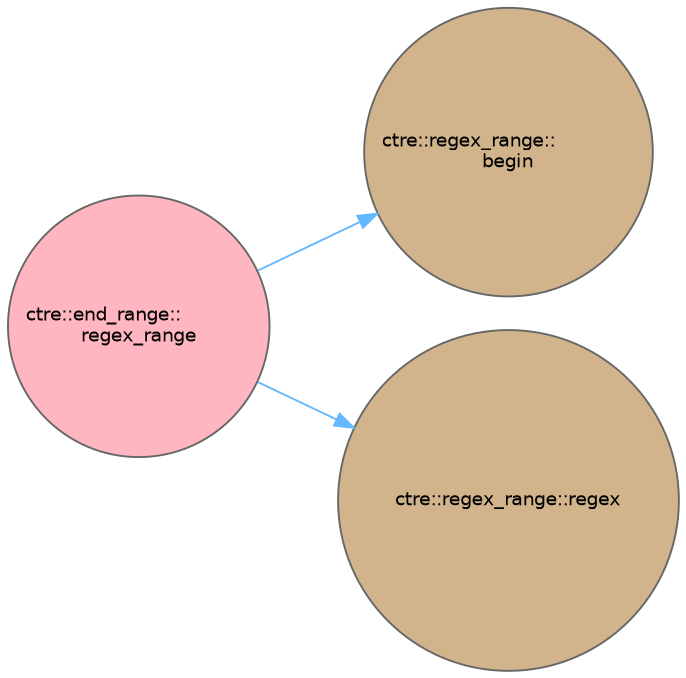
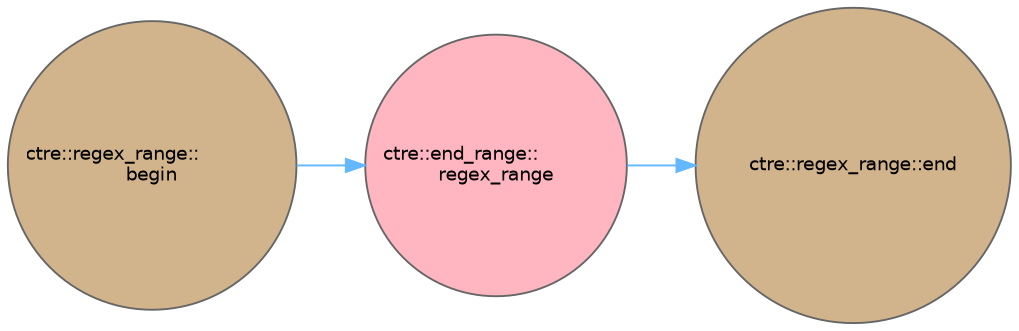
edge "ctre::end_range:: regex_range" -> "ctre::regex_range:: begin": reversed
node "ctre::regex_range::regex": label "ctre::regex_range::regex" -> "ctre::regex_range::end"
